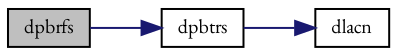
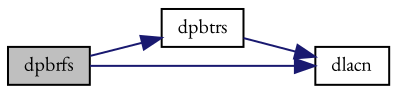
edge "dpbrfs" -> "dlacn": added
